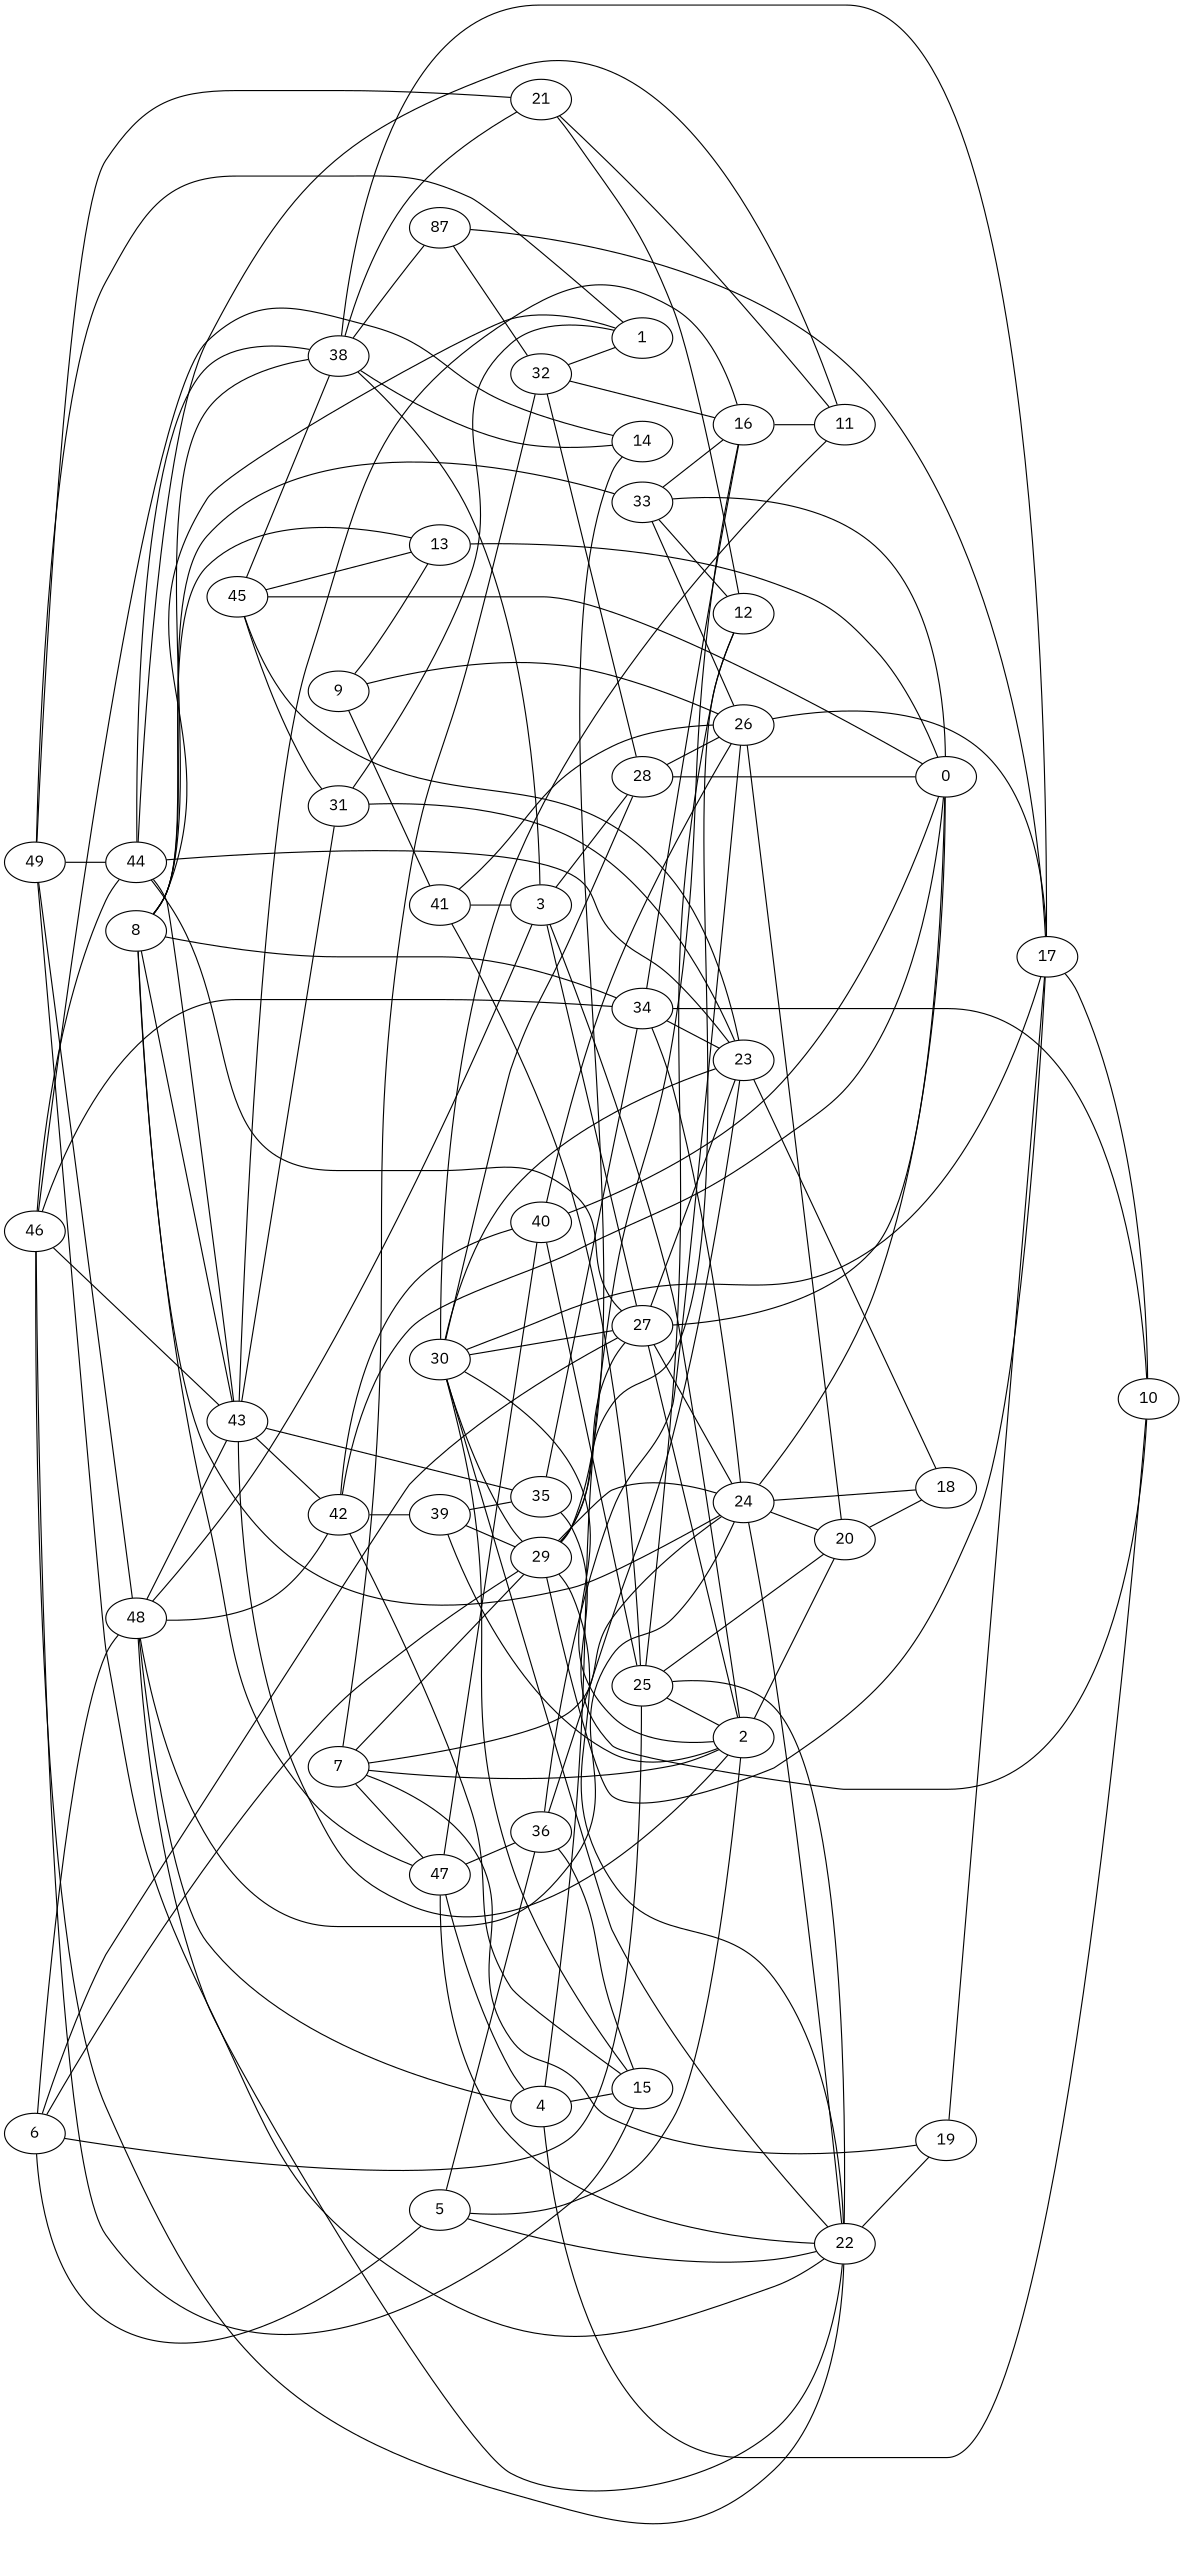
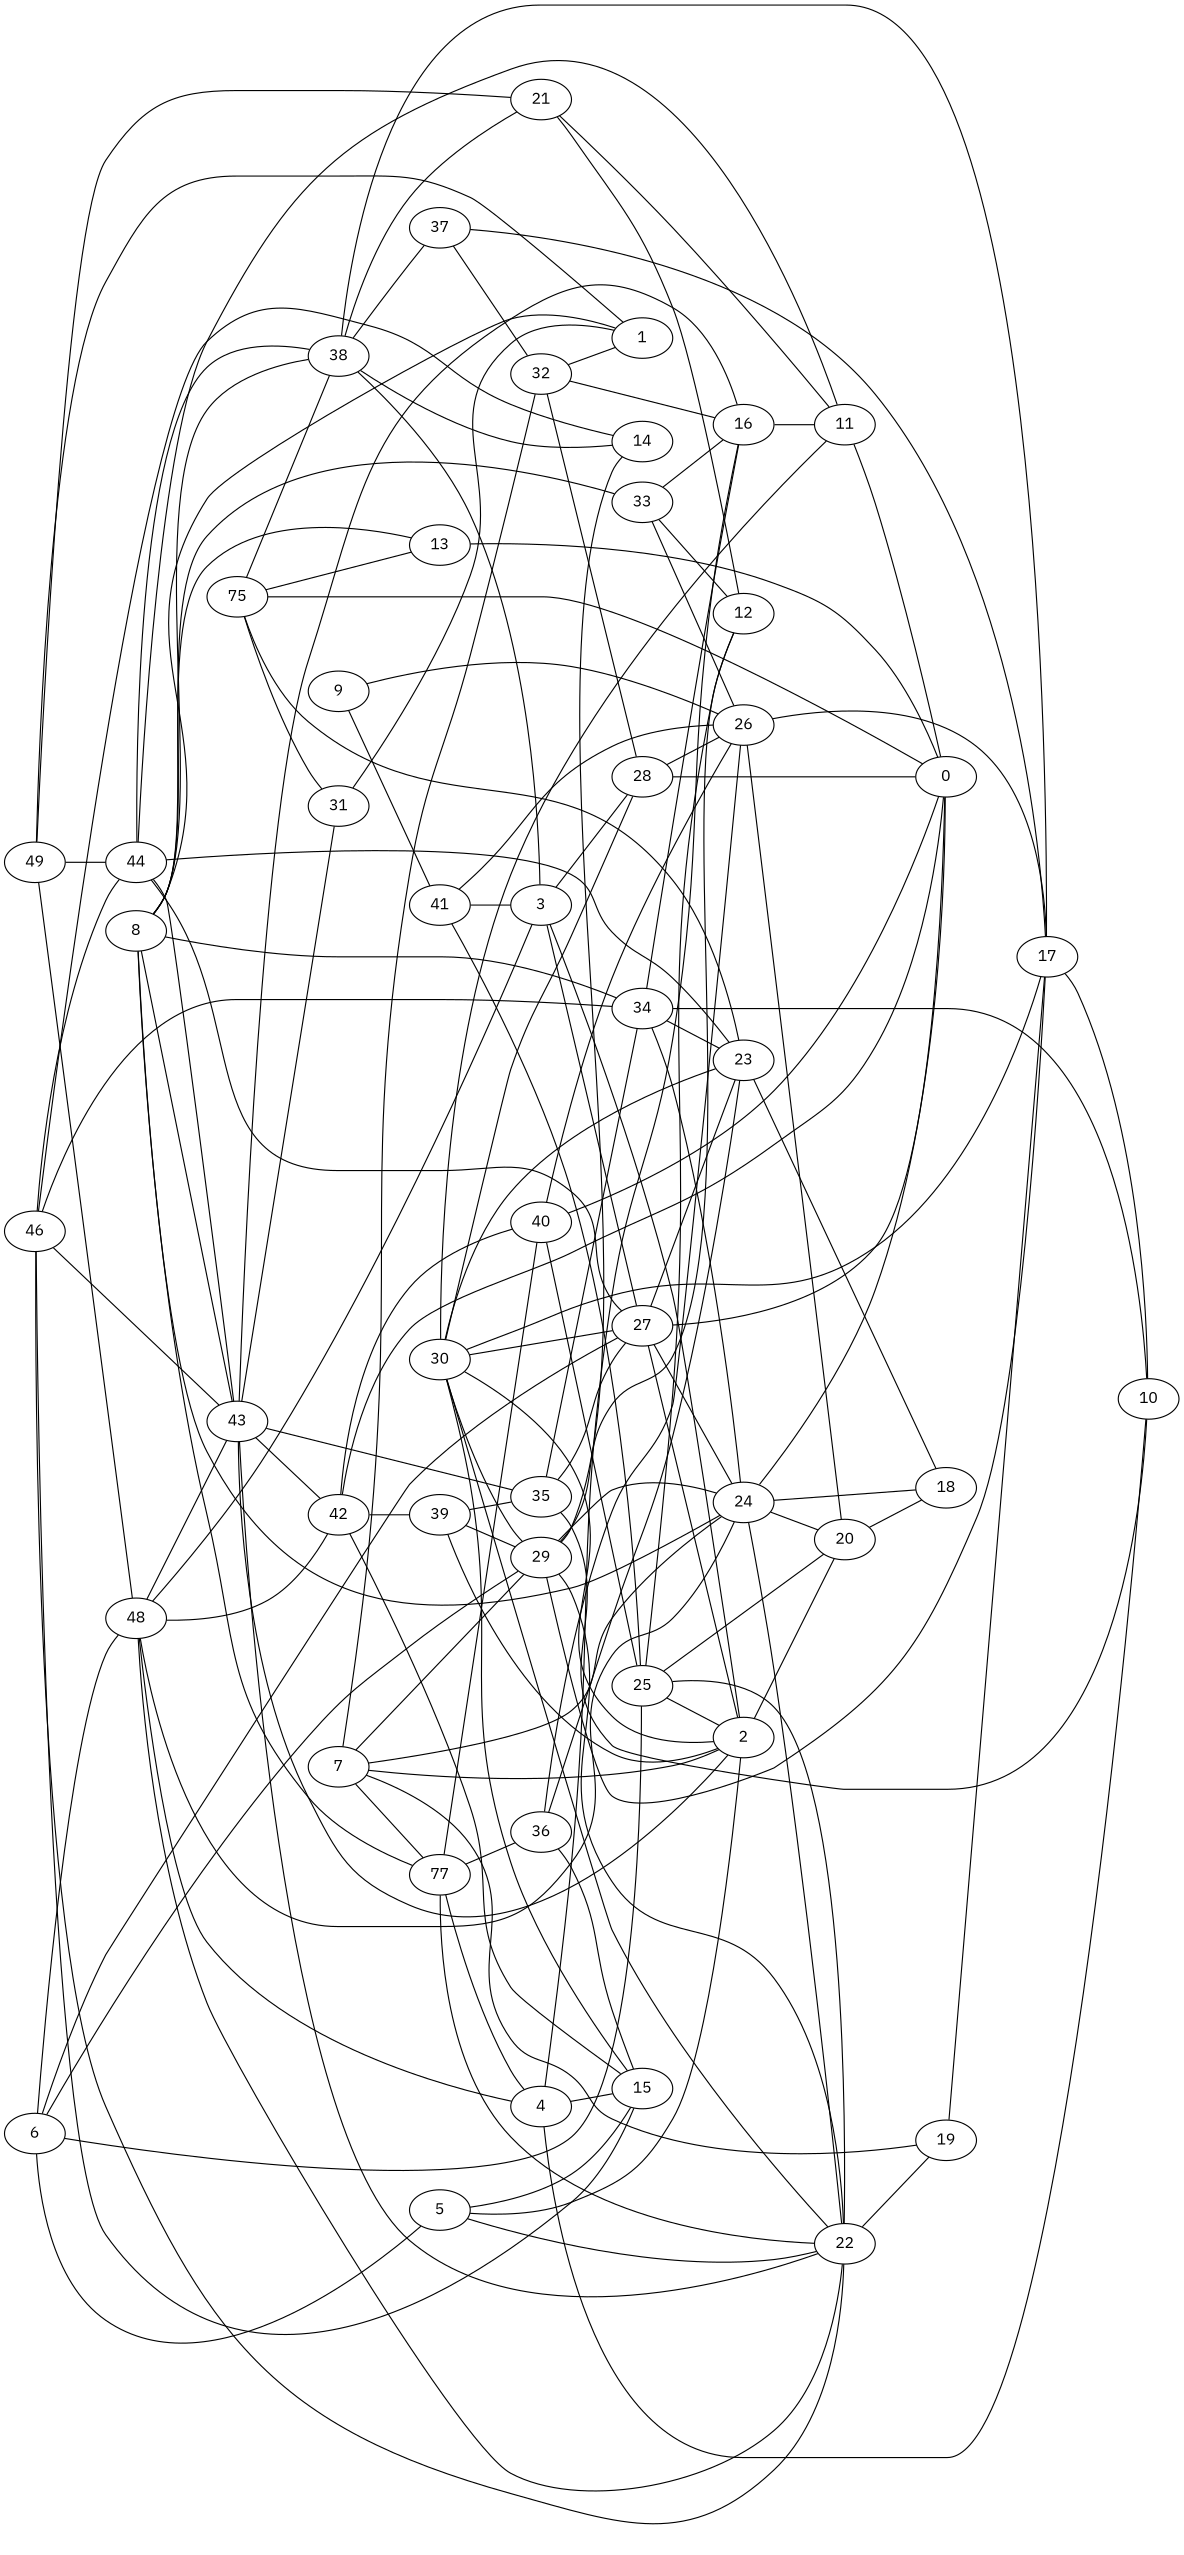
node "87": label "87" -> "37"
edge "33" -- "0": now "11" -- "0"
node "45": label "45" -> "75"
edge "13" -- "9": removed
edge "31" -- "23": removed
edge "27" -- "29": now "27" -- "35"
edge "49" -- "22": now "43" -- "22"
node "47": label "47" -> "77"
edge "36" -- "5": now "15" -- "5"
